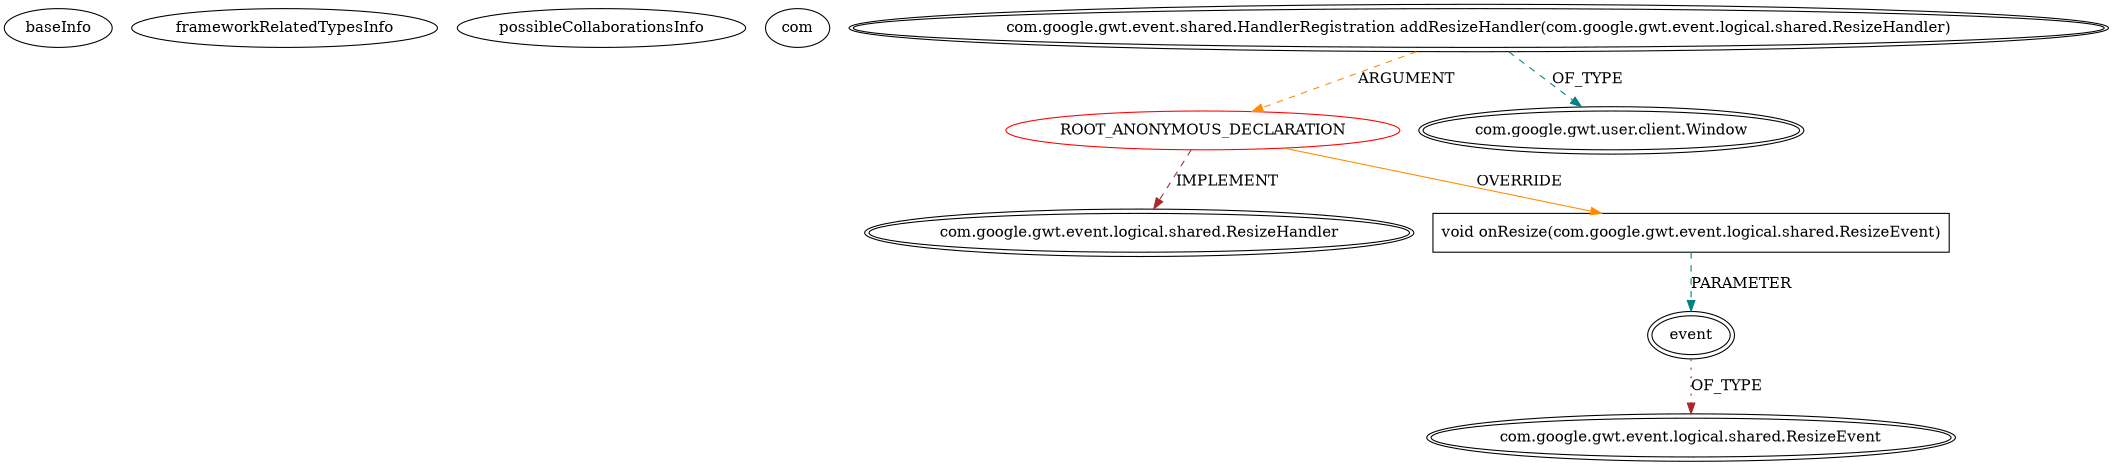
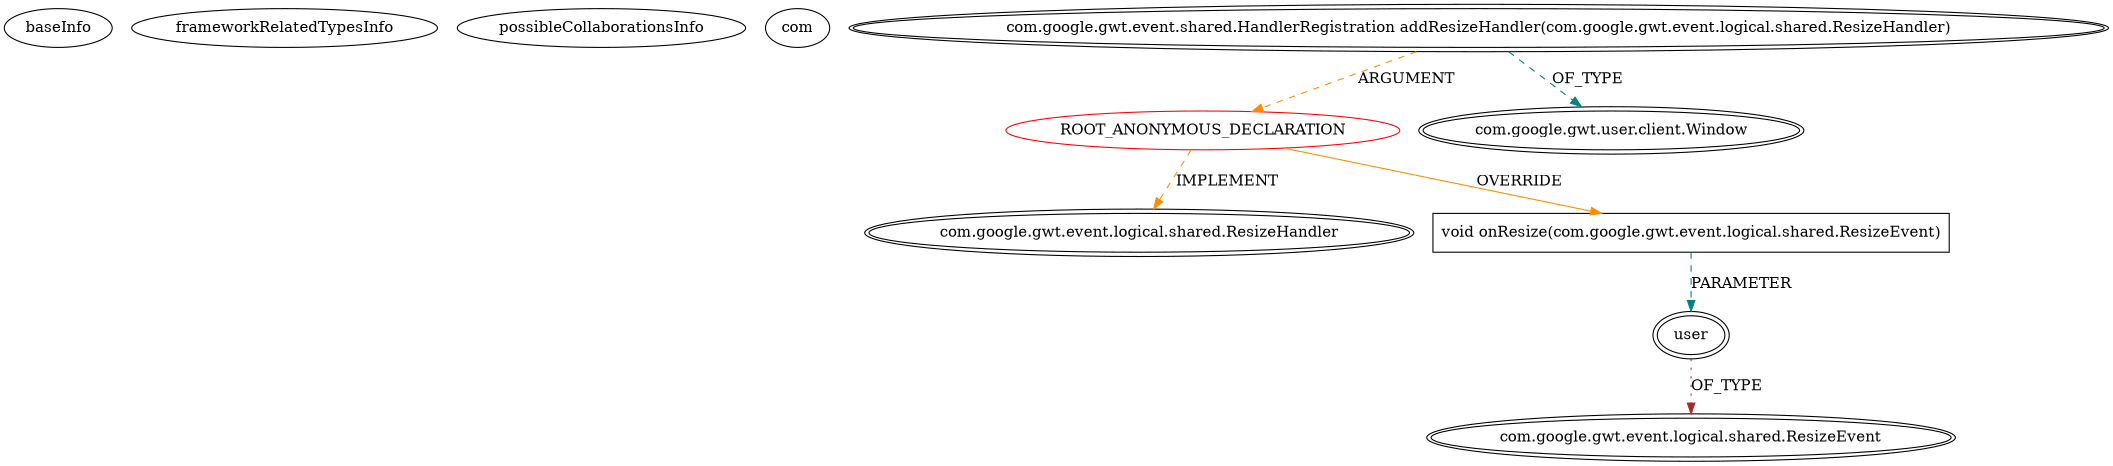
edge "ROOT_ANONYMOUS_DECLARATION" -> "com.google.gwt.event.logical.shared.ResizeHandler": color brown -> darkorange
node "event": label "event" -> "user"
